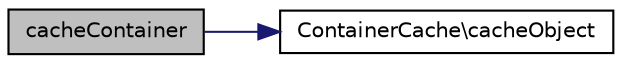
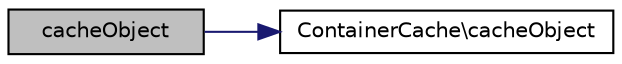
node "cacheContainer": label "cacheContainer" -> "cacheObject"
